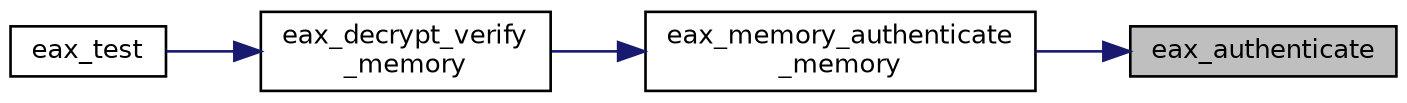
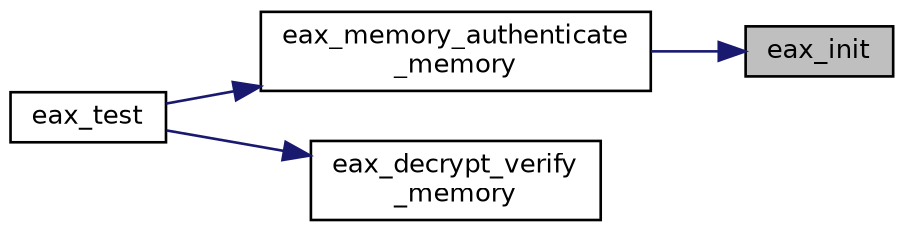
edge "eax_decrypt_verify _memory" -> "eax_memory_authenticate _memory": now "eax_test" -> "eax_memory_authenticate _memory"
node "eax_authenticate": label "eax_authenticate" -> "eax_init"
